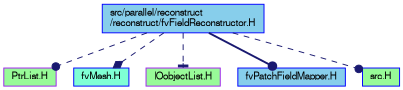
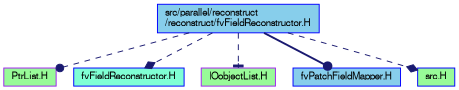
edge "src/parallel/reconstruct /reconstruct/fvFieldReconstructor.H" -> "src.H": arrowhead dot -> diamond
node "fvMesh.H": label "fvMesh.H" -> "fvFieldReconstructor.H"
